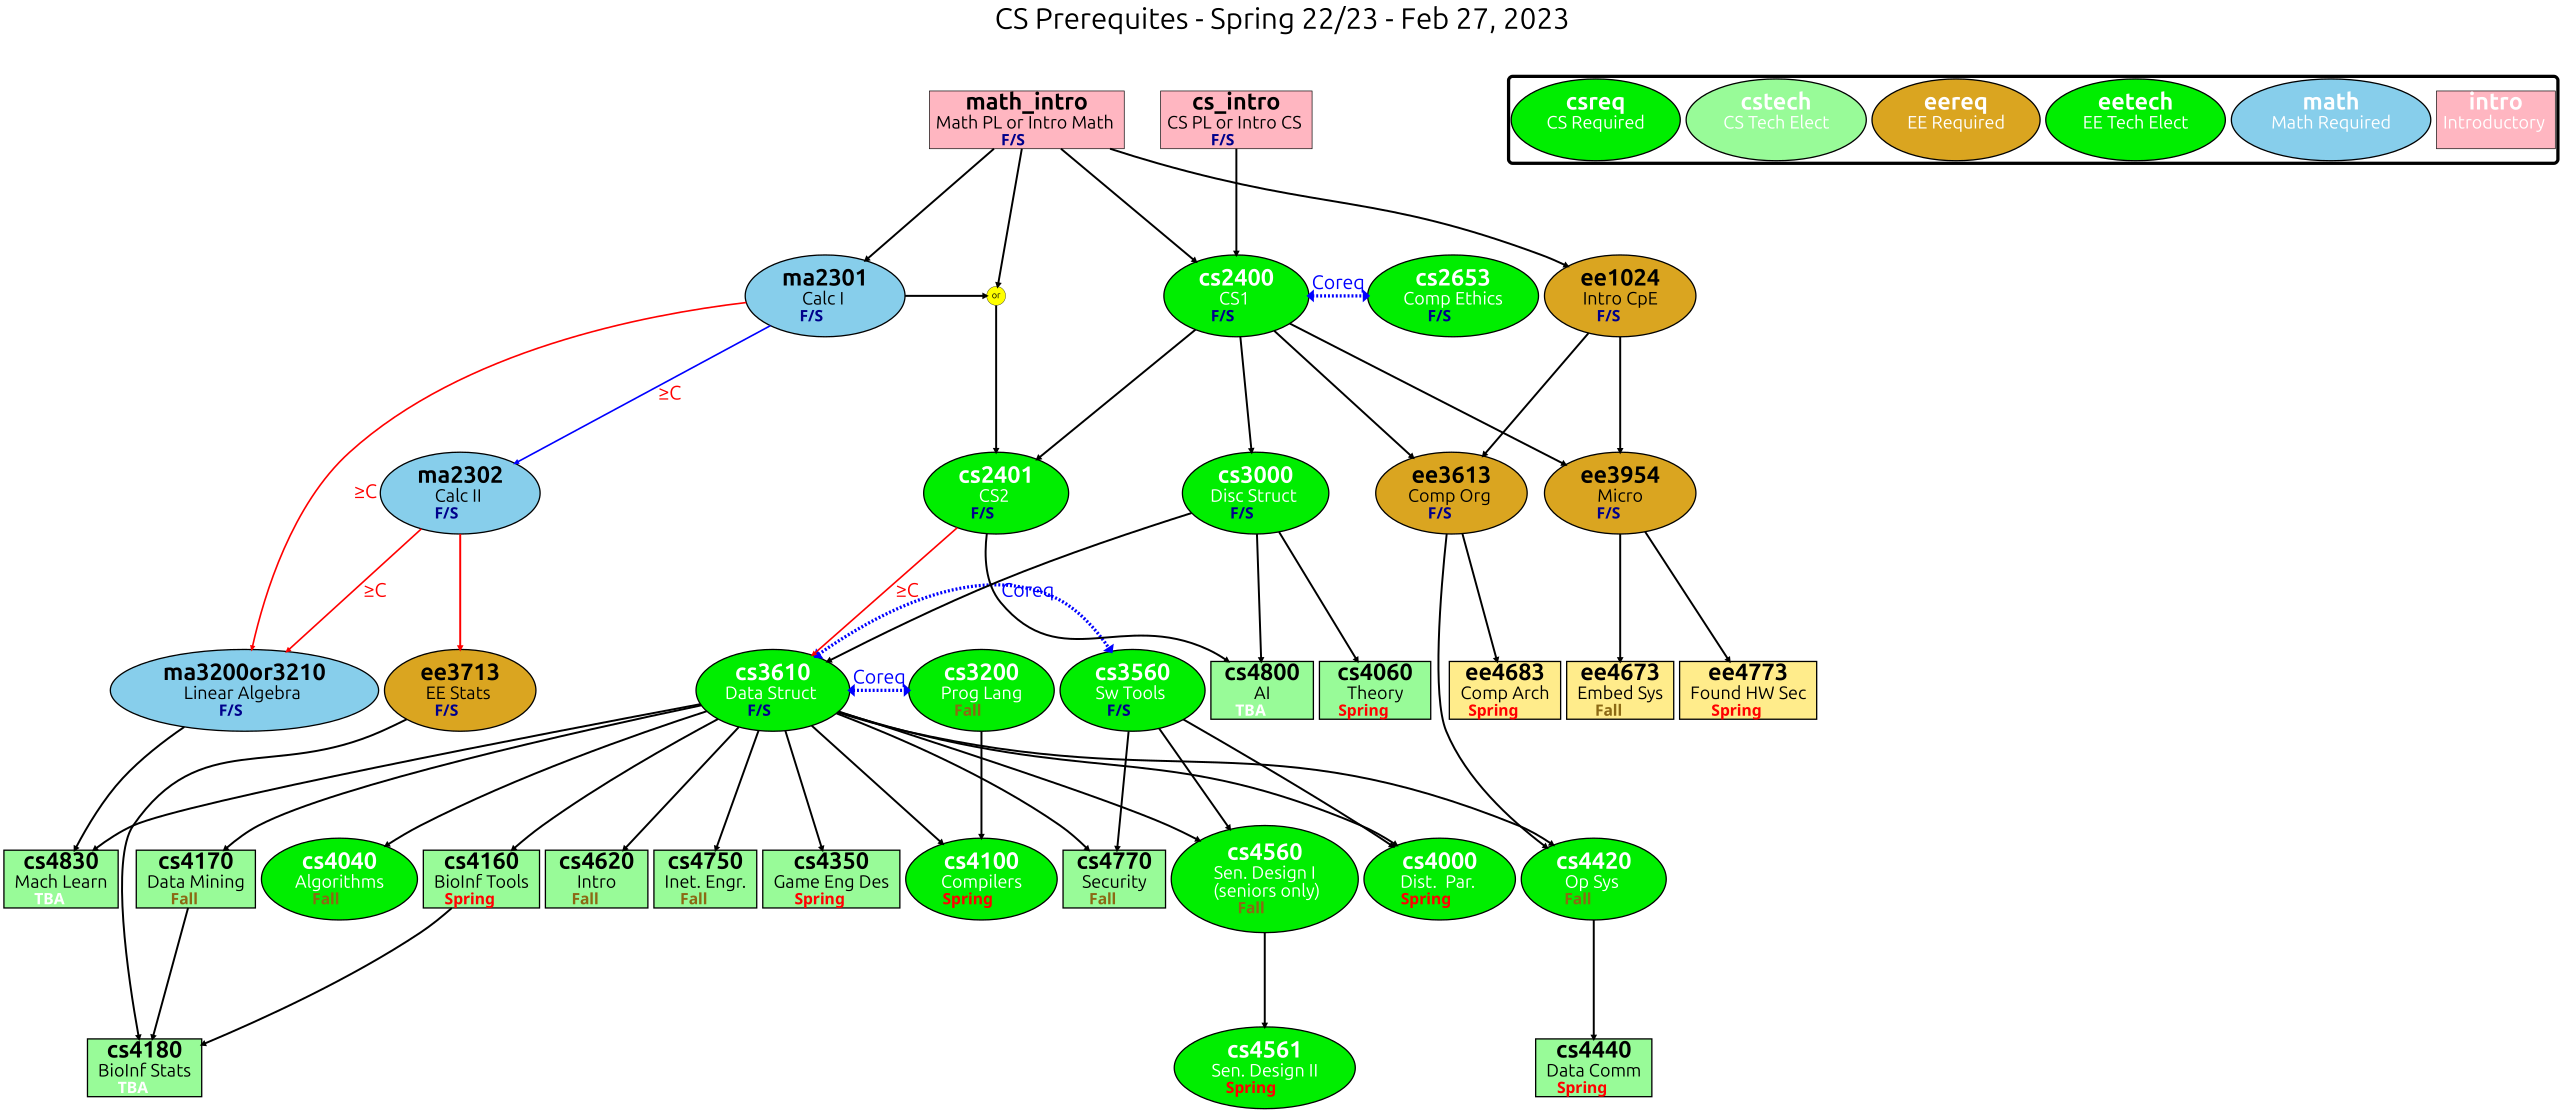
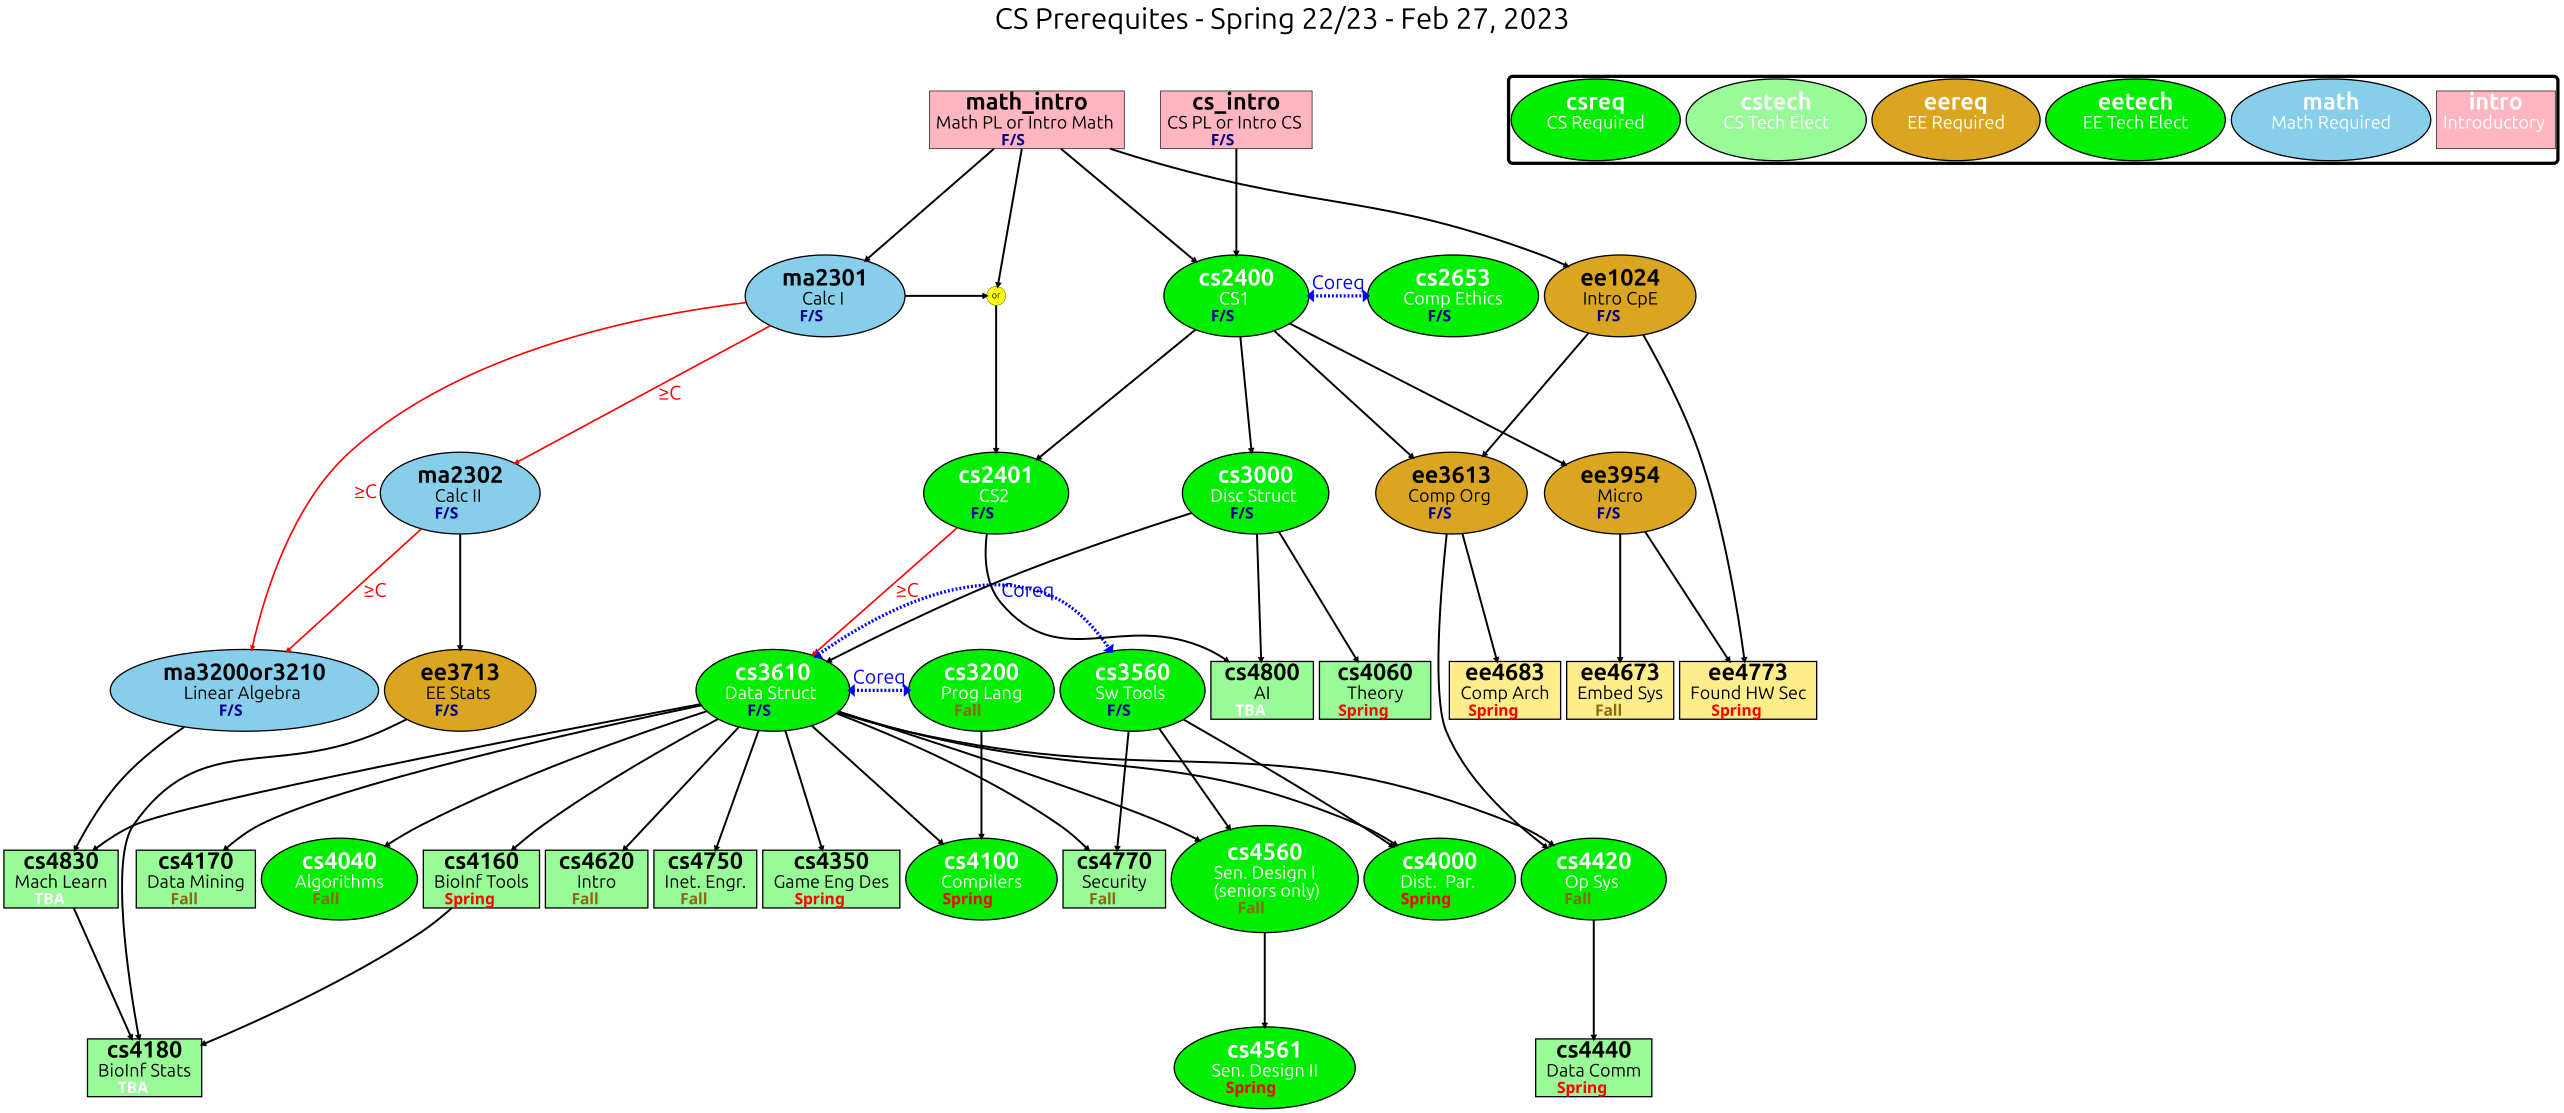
edge "ee1024" -> "ee3954": now "ee1024" -> "ee4773"
edge "ma2301" -> "ma2302": color blue -> red
edge "ma2302" -> "ee3713": color red -> black
edge "cs4170" -> "cs4180": now "cs4830" -> "cs4180"
